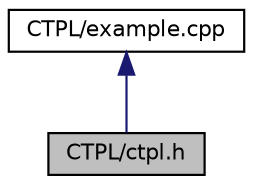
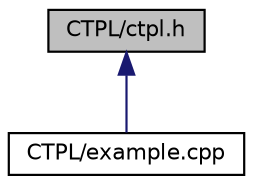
edge "CTPL/ctpl.h" -> "CTPL/example.cpp": reversed
